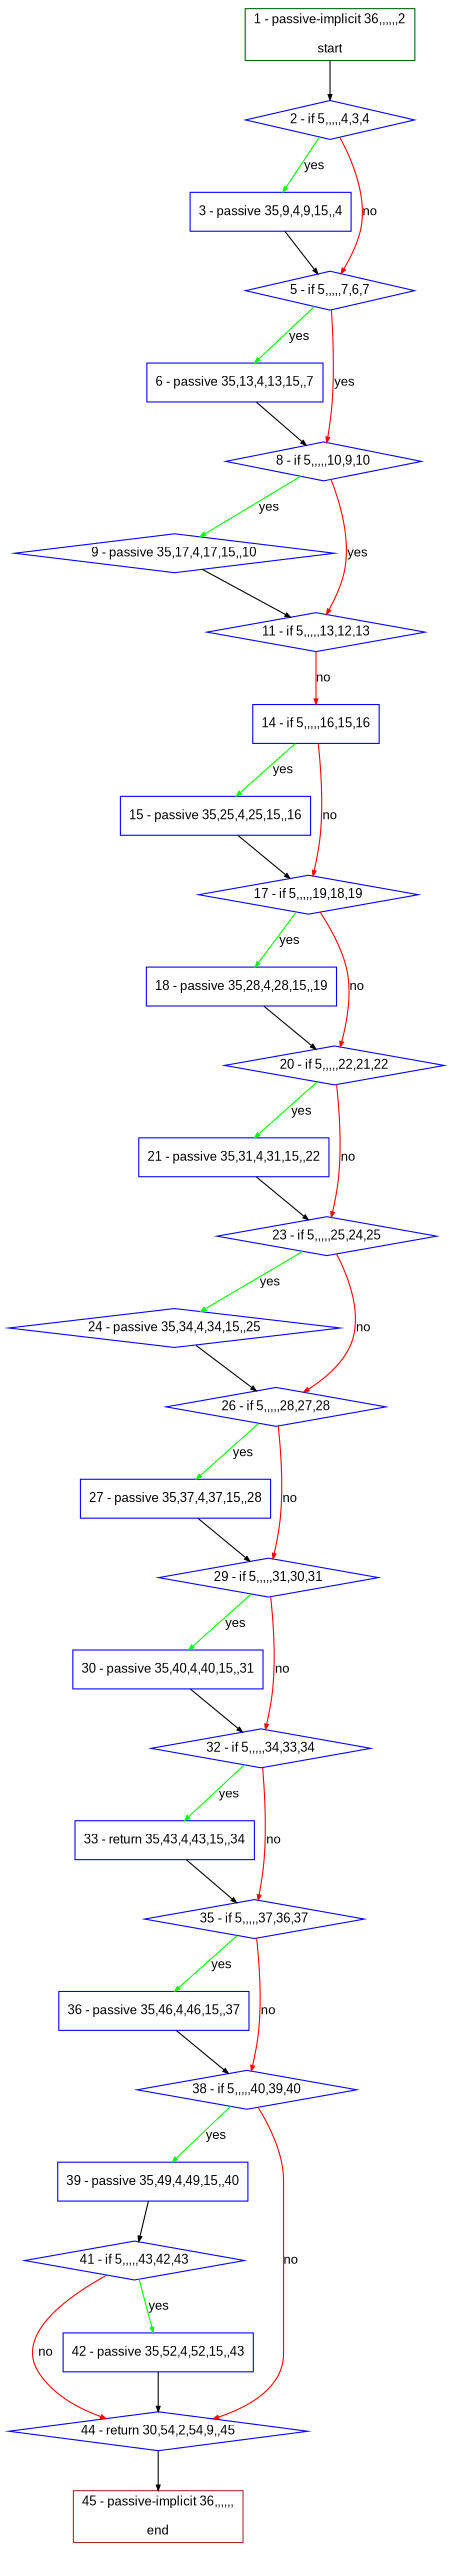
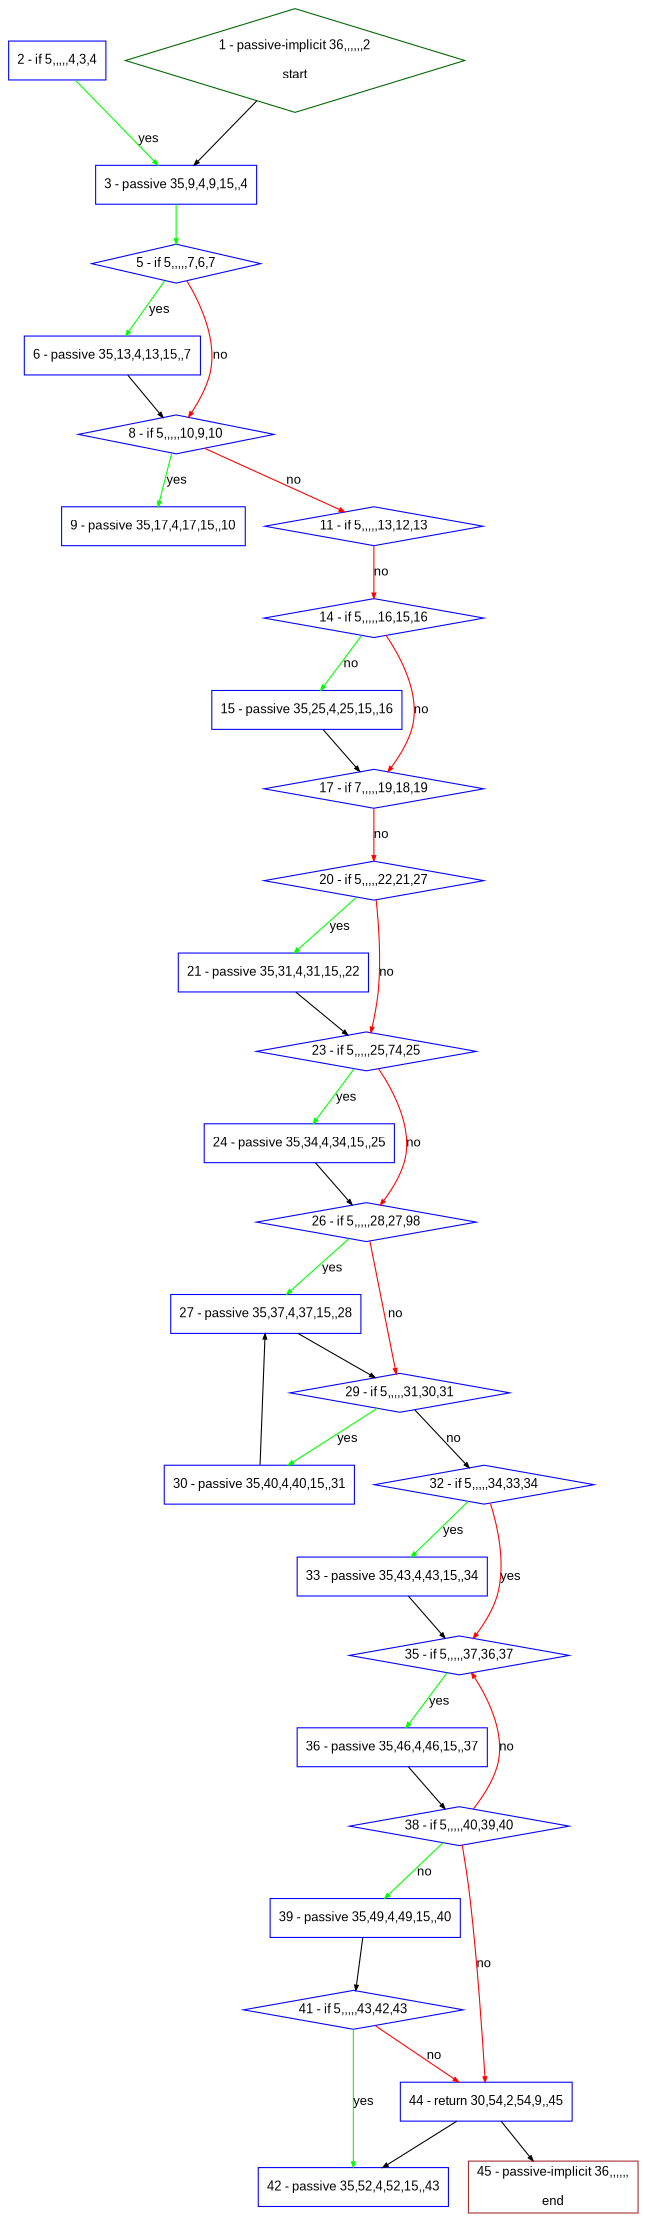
node "1 - passive-implicit 36,,,,,,2 start": shape box -> diamond
edge "1 - passive-implicit 36,,,,,,2 start" -> "2 - if 5,,,,,4,3,4": now "1 - passive-implicit 36,,,,,,2 start" -> "3 - passive 35,9,4,9,15,,4"
node "2 - if 5,,,,,4,3,4": shape diamond -> box
edge "2 - if 5,,,,,4,3,4" -> "5 - if 5,,,,,7,6,7": removed, label "no"
edge "3 - passive 35,9,4,9,15,,4" -> "5 - if 5,,,,,7,6,7": color #000000 -> #00ff00
edge "5 - if 5,,,,,7,6,7" -> "8 - if 5,,,,,10,9,10": label "yes" -> "no"
node "9 - passive 35,17,4,17,15,,10": shape diamond -> box
edge "8 - if 5,,,,,10,9,10" -> "11 - if 5,,,,,13,12,13": label "yes" -> "no"
edge "9 - passive 35,17,4,17,15,,10" -> "11 - if 5,,,,,13,12,13": removed
node "14 - if 5,,,,,16,15,16": shape box -> diamond
edge "14 - if 5,,,,,16,15,16" -> "15 - passive 35,25,4,25,15,,16": label "yes" -> "no"
node "17 - if 5,,,,,19,18,19": label "17 - if 5,,,,,19,18,19" -> "17 - if 7,,,,,19,18,19"
node "18 - passive 35,28,4,28,15,,19": removed
node "20 - if 5,,,,,22,21,22": label "20 - if 5,,,,,22,21,22" -> "20 - if 5,,,,,22,21,27"
node "23 - if 5,,,,,25,24,25": label "23 - if 5,,,,,25,24,25" -> "23 - if 5,,,,,25,74,25"
node "24 - passive 35,34,4,34,15,,25": shape diamond -> box
node "26 - if 5,,,,,28,27,28": label "26 - if 5,,,,,28,27,28" -> "26 - if 5,,,,,28,27,98"
edge "29 - if 5,,,,,31,30,31" -> "32 - if 5,,,,,34,33,34": color #ff0000 -> #000000
edge "30 - passive 35,40,4,40,15,,31" -> "32 - if 5,,,,,34,33,34": now "30 - passive 35,40,4,40,15,,31" -> "27 - passive 35,37,4,37,15,,28"
node "33 - return 35,43,4,43,15,,34": label "33 - return 35,43,4,43,15,,34" -> "33 - passive 35,43,4,43,15,,34"
edge "32 - if 5,,,,,34,33,34" -> "35 - if 5,,,,,37,36,37": label "no" -> "yes"
edge "35 - if 5,,,,,37,36,37" -> "38 - if 5,,,,,40,39,40": reversed
edge "38 - if 5,,,,,40,39,40" -> "39 - passive 35,49,4,49,15,,40": label "yes" -> "no"
edge "42 - passive 35,52,4,52,15,,43" -> "44 - return 30,54,2,54,9,,45": reversed
node "44 - return 30,54,2,54,9,,45": shape diamond -> box
